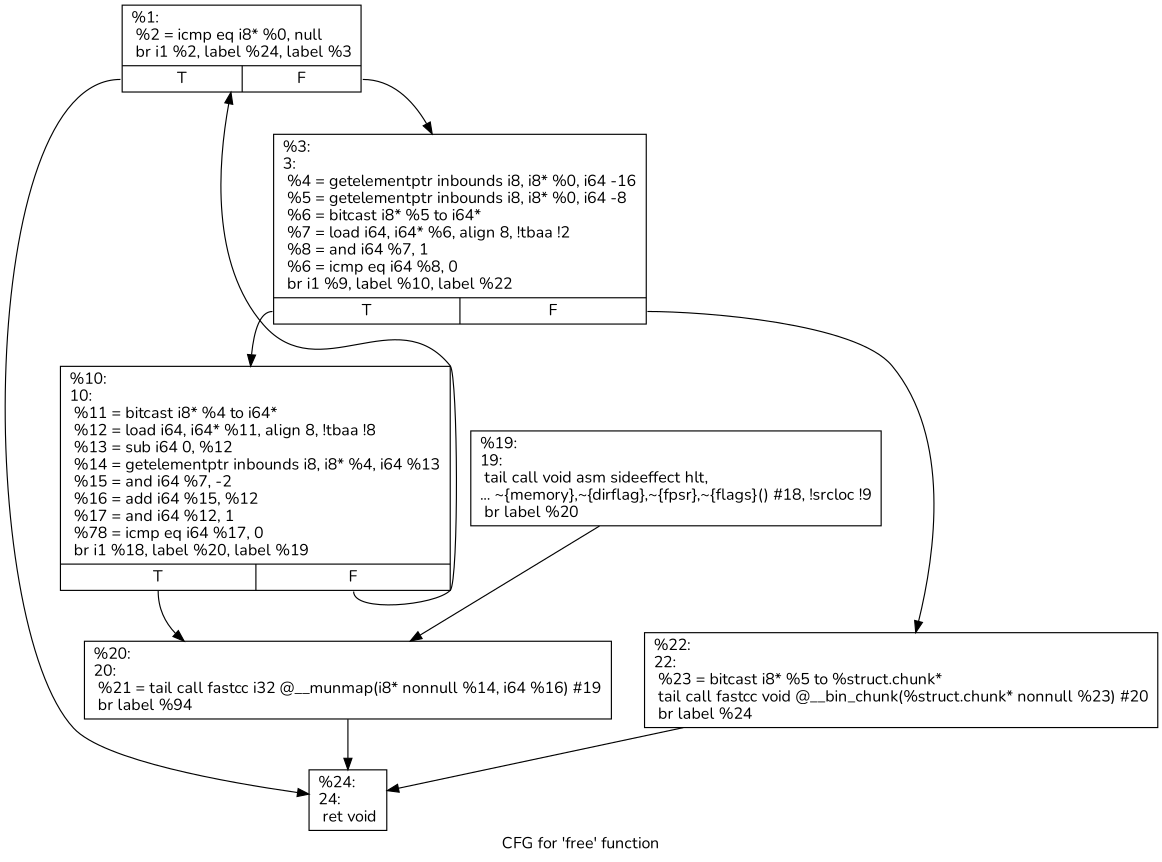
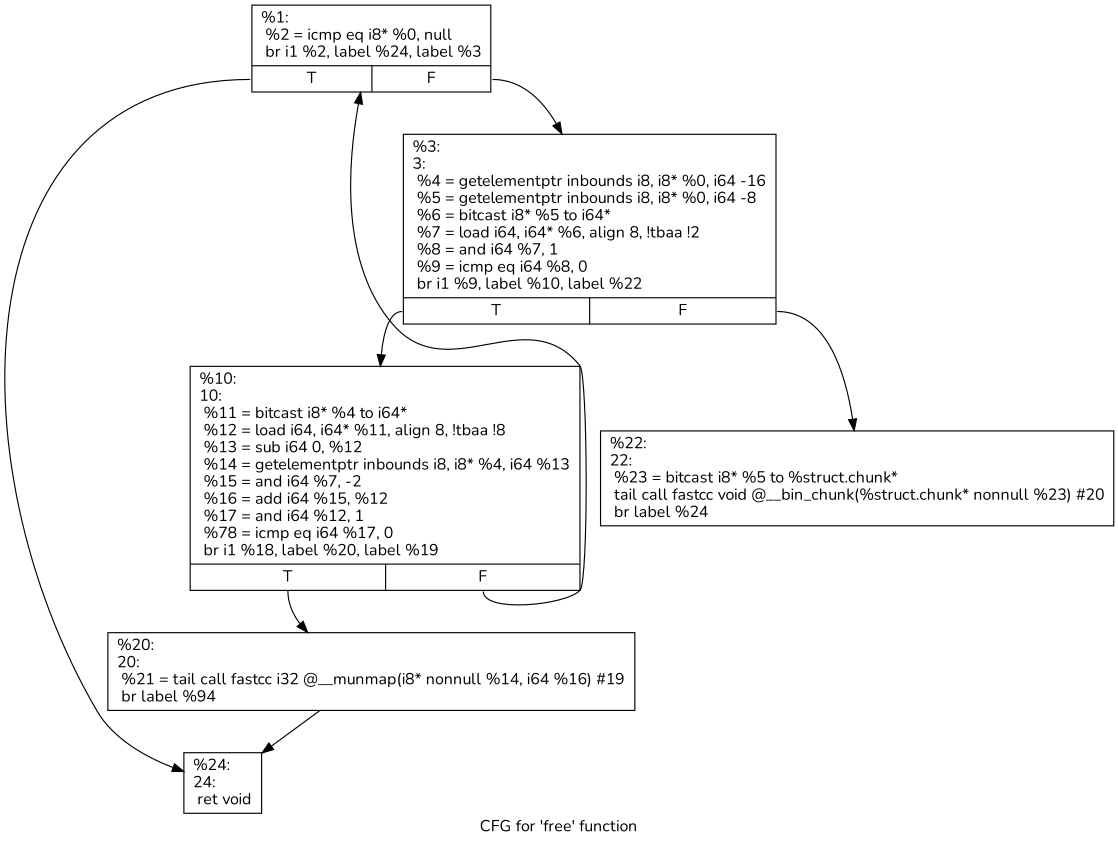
node "%3:": text "%6 = icmp eq i64 %8, 0" -> "%9 = icmp eq i64 %8, 0"
node "%19:": removed
edge "%22:" -> "%24:": removed
